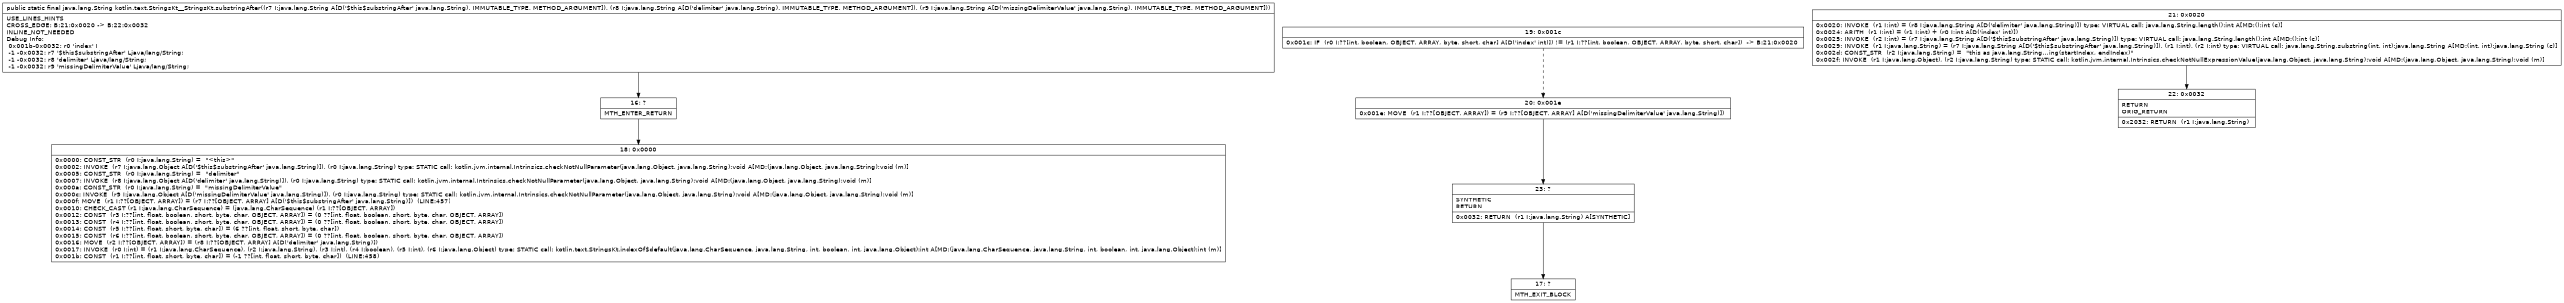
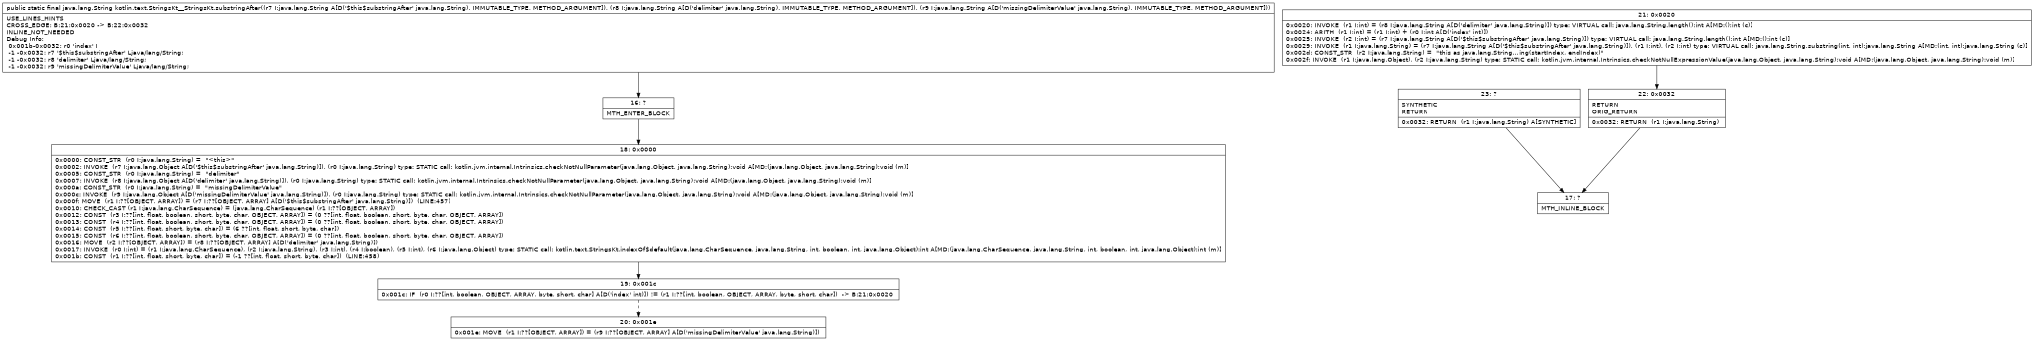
node "16: ?": text "MTH_ENTER_RETURN" -> "MTH_ENTER_BLOCK"
node "22: 0x0032": text "0x2032: RETURN  (r1 I:java.lang.String)" -> "0x0032: RETURN  (r1 I:java.lang.String)"
edge "20: 0x001e" -> "23: ?": removed
edge "22: 0x0032" -> "17: ?": added
edge "18: 0x0000" -> "19: 0x001c": added
node "17: ?": text "MTH_EXIT_BLOCK" -> "MTH_INLINE_BLOCK"
